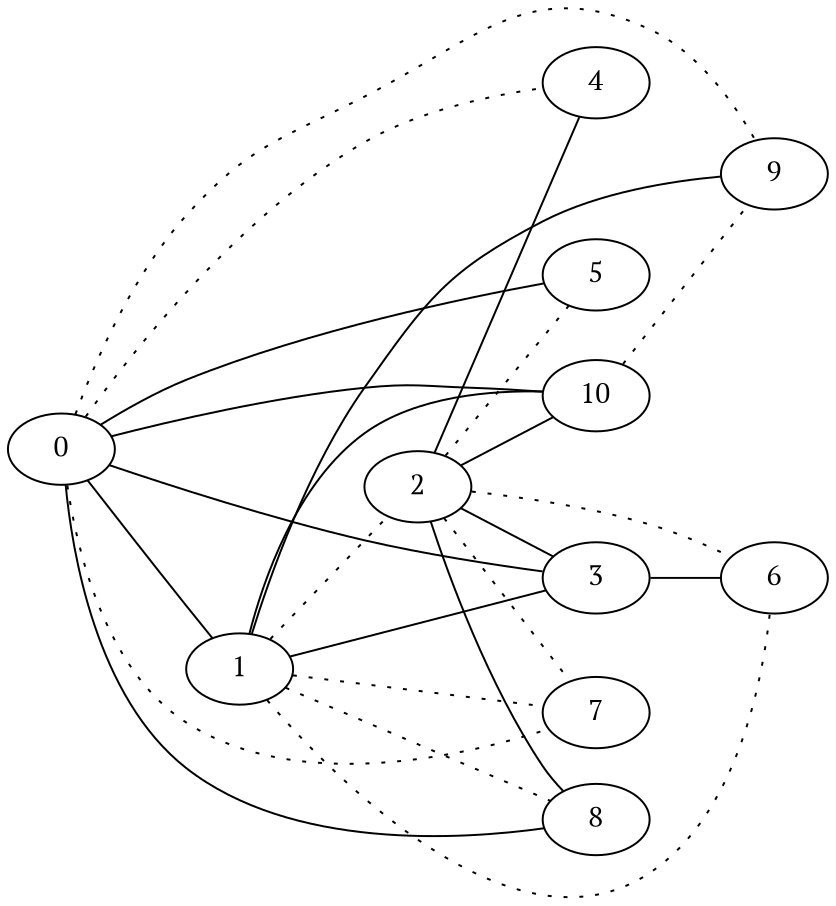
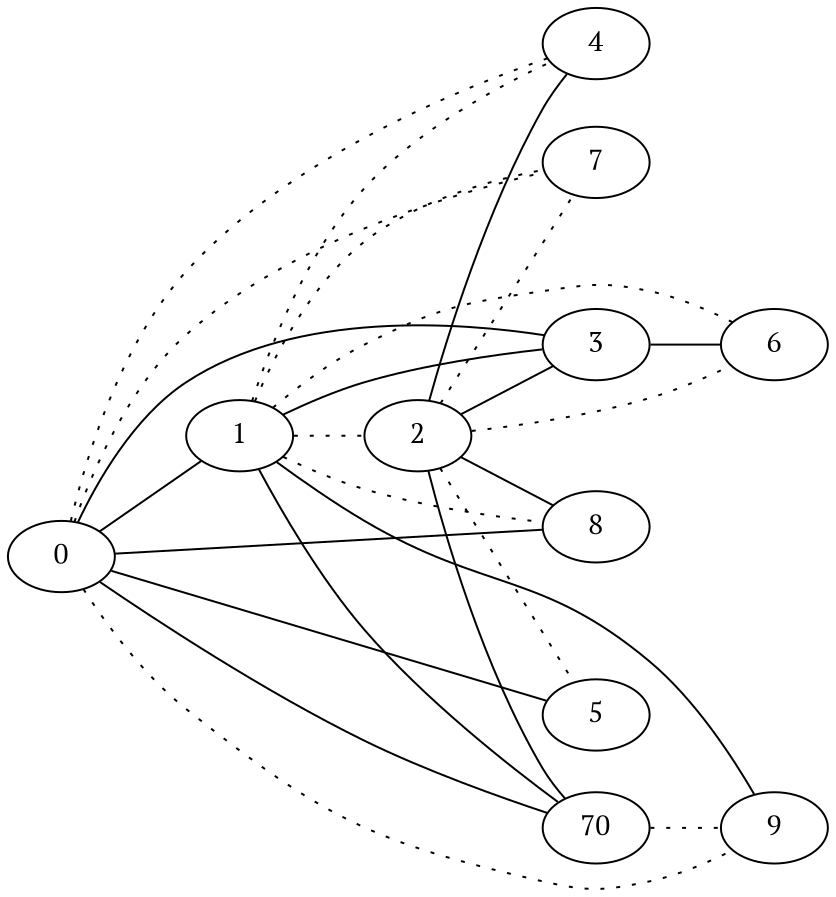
edge "4" -- "1": added
node "10": label "10" -> "70"
